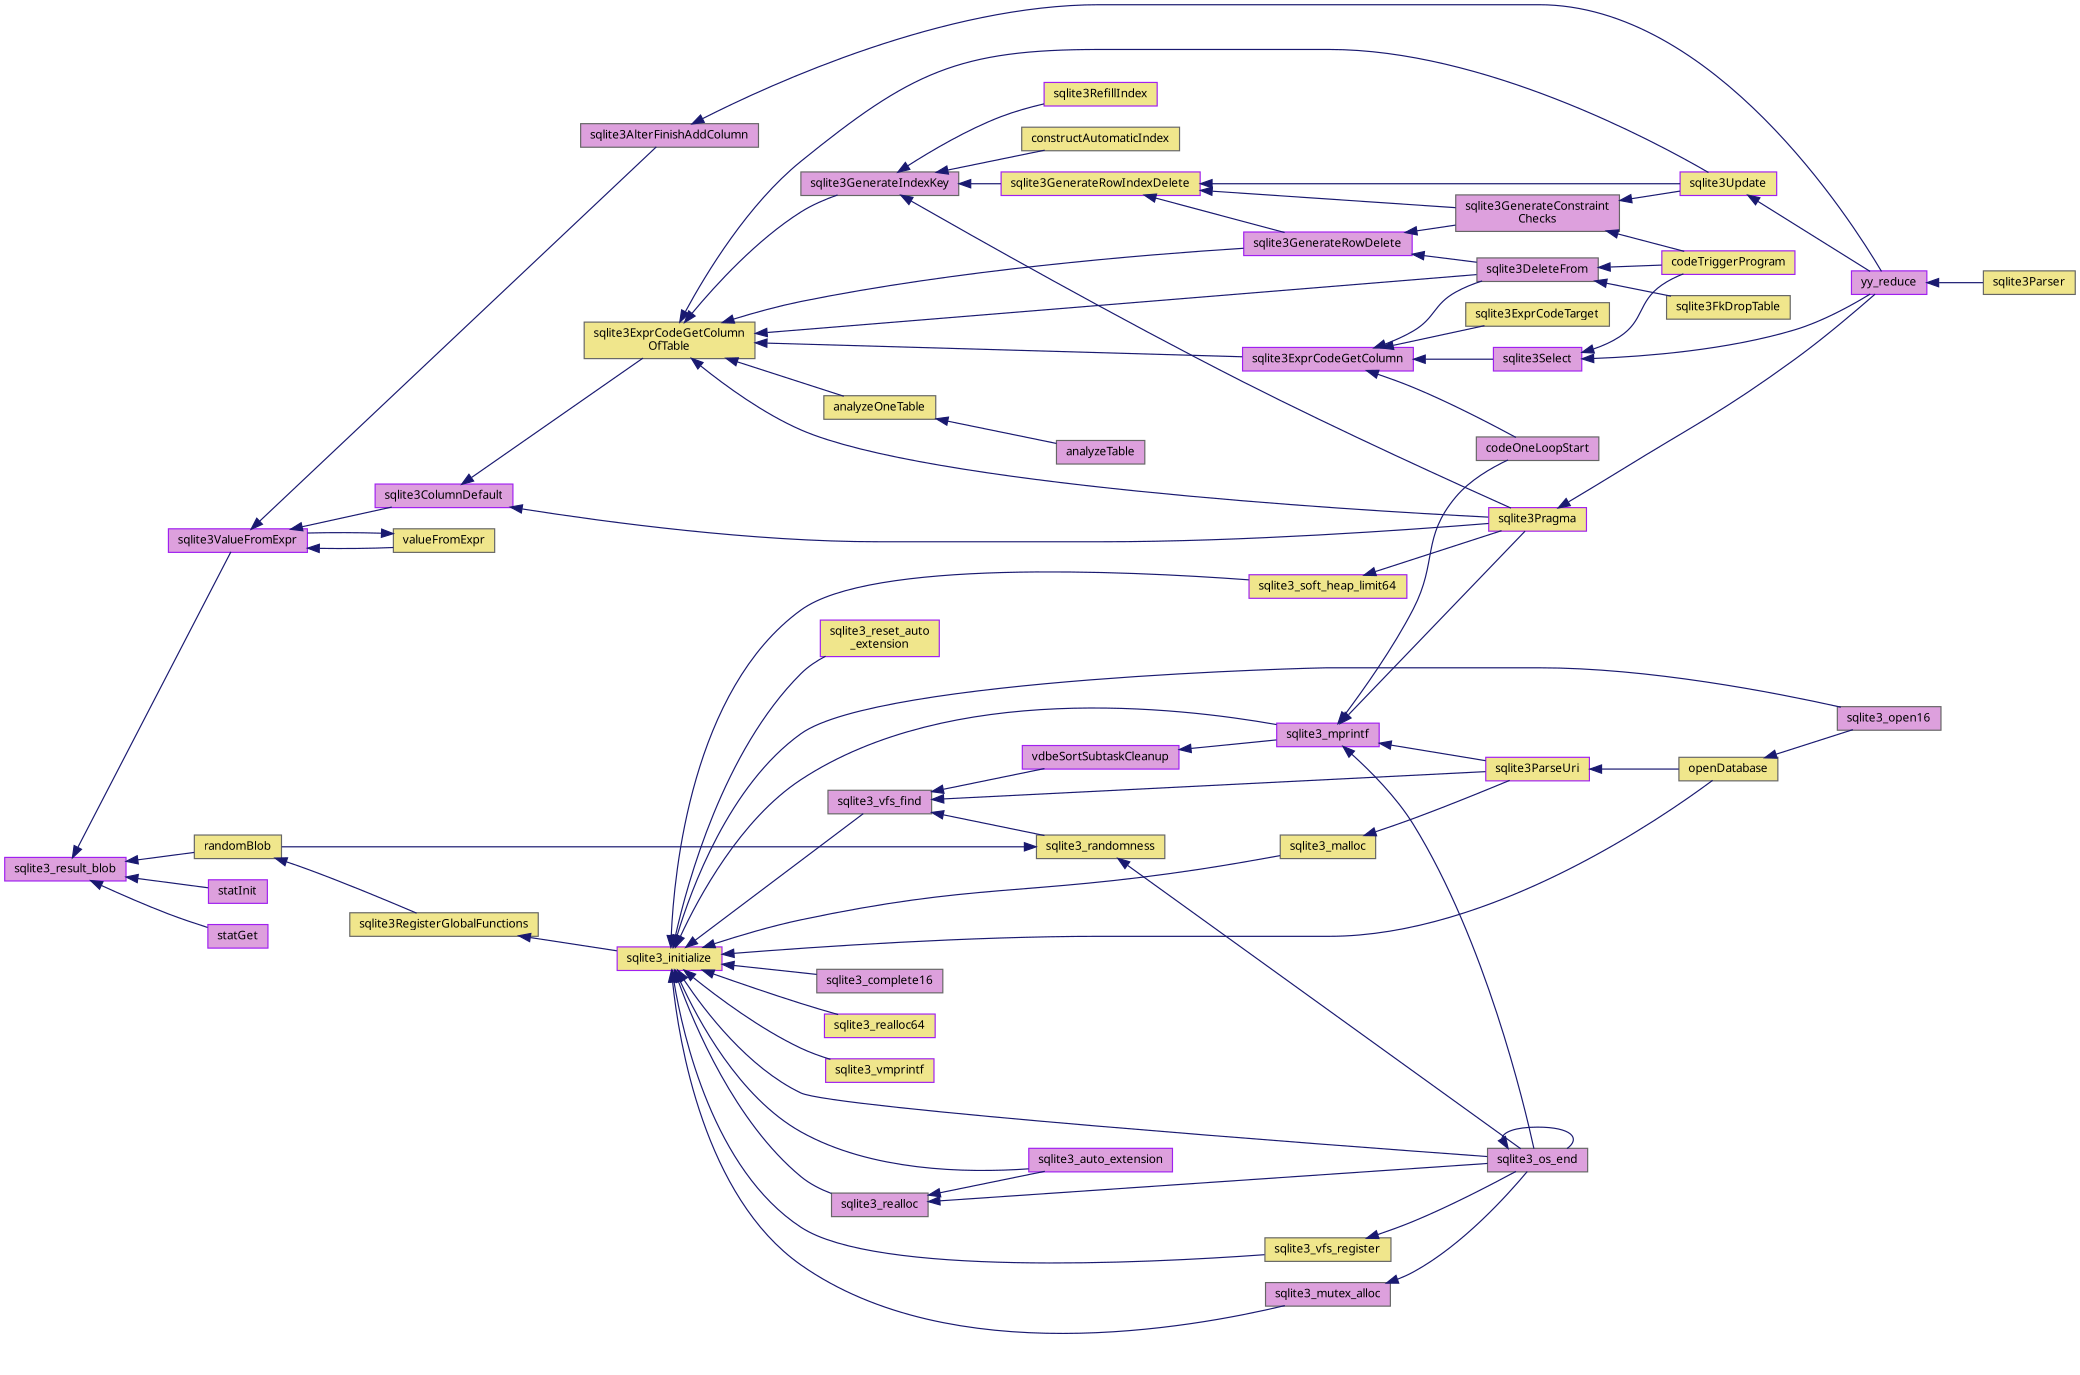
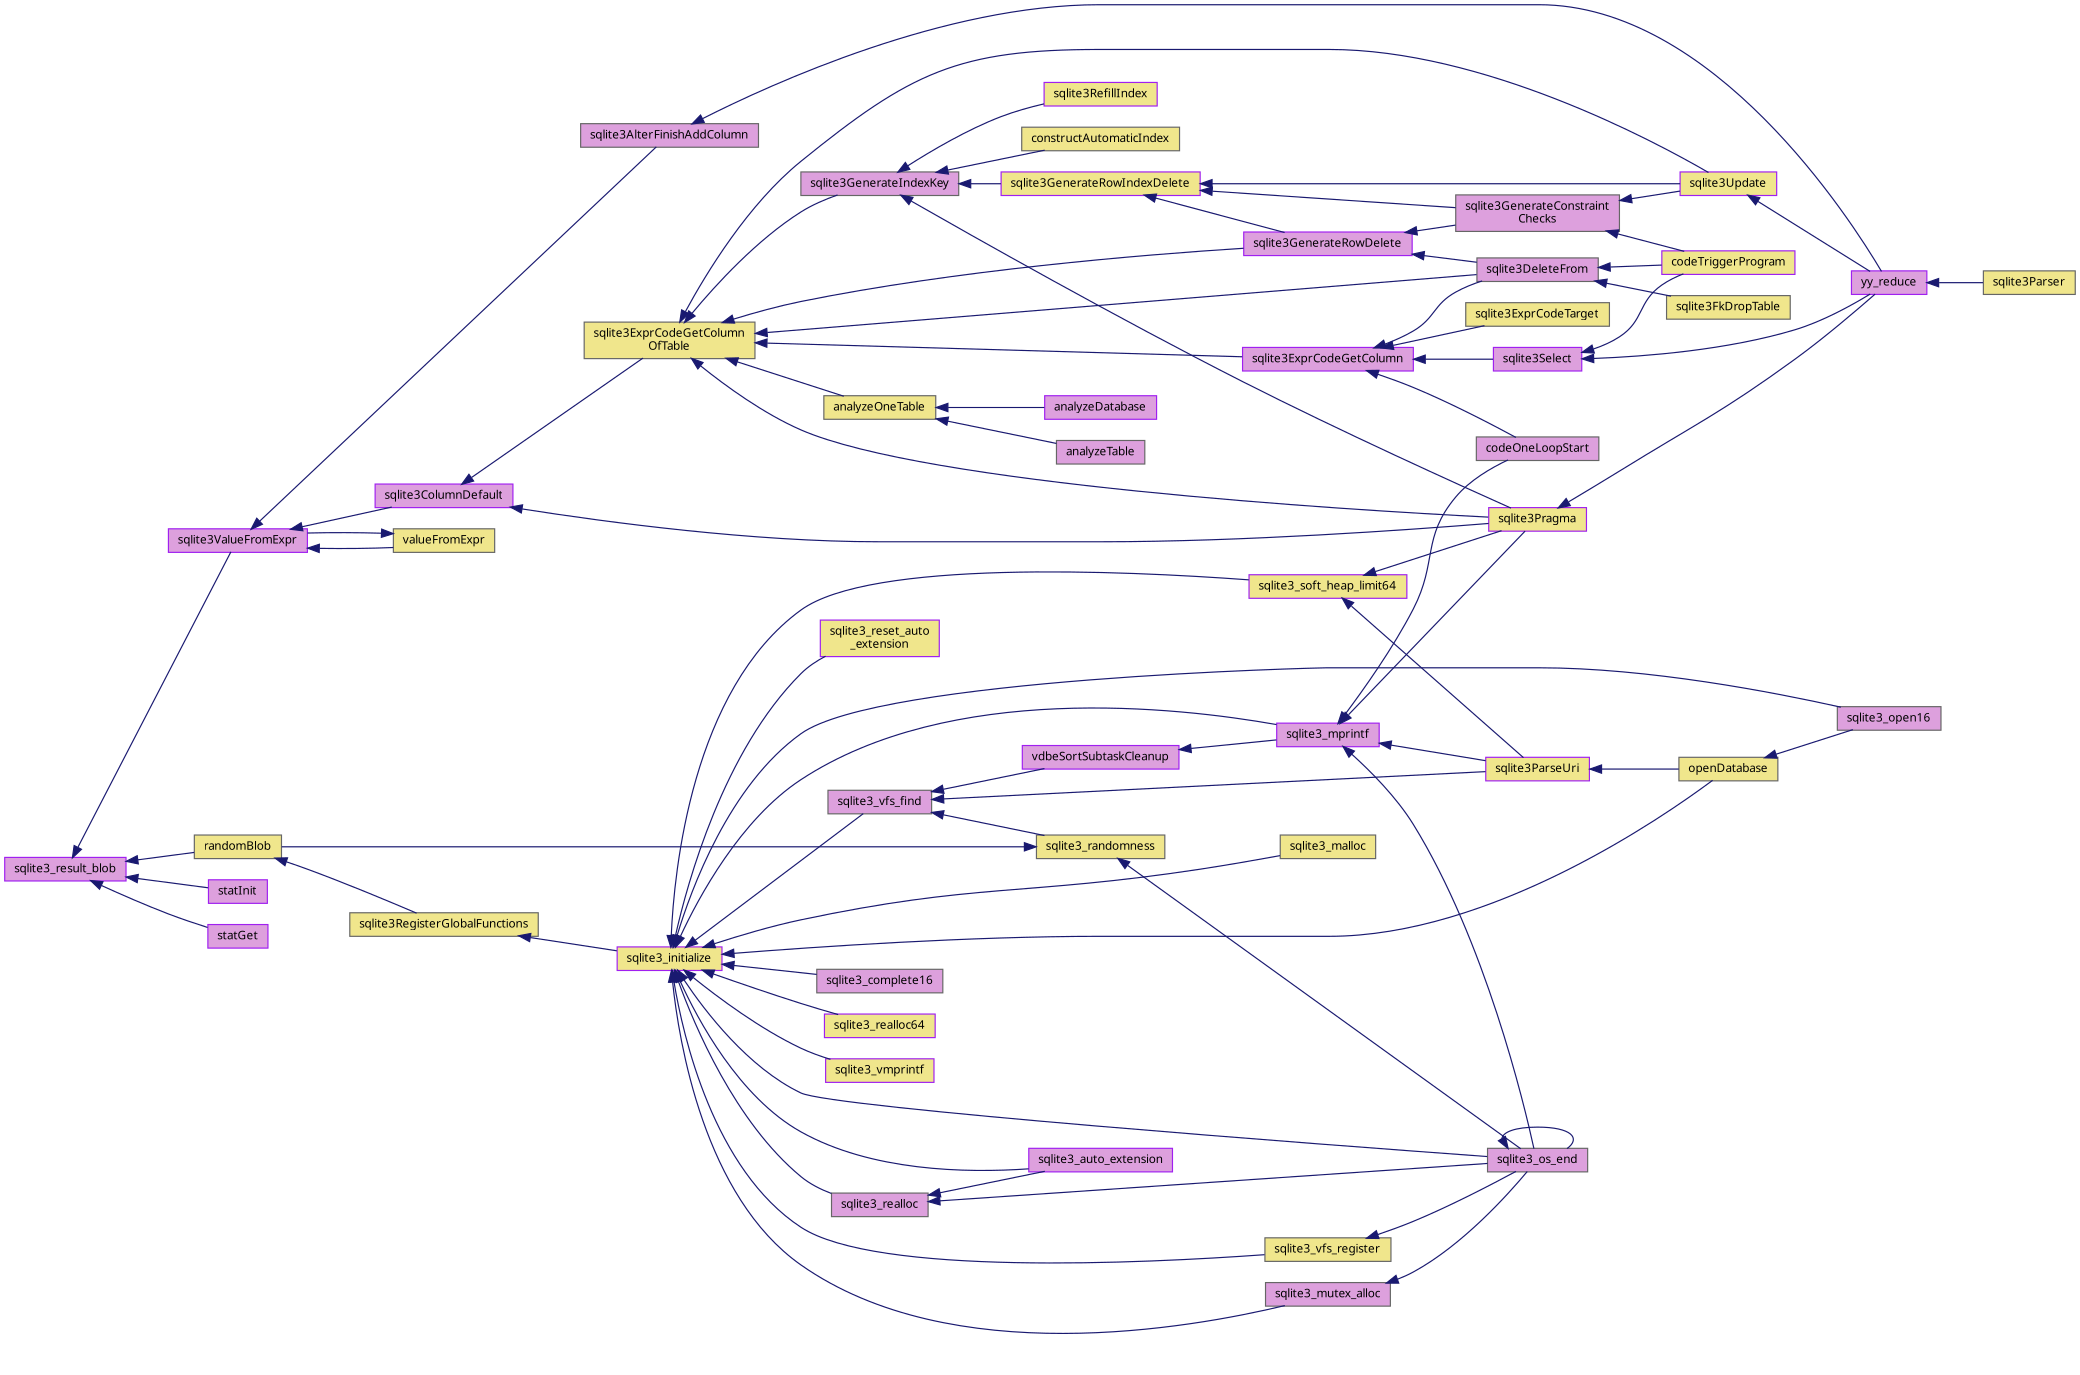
node "analyzeDatabase": added
edge "sqlite3ParseUri" -> "sqlite3_malloc": now "sqlite3ParseUri" -> "sqlite3_soft_heap_limit64"
